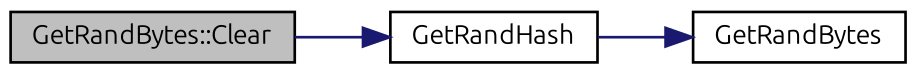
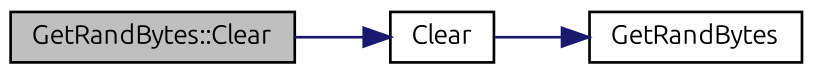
node "GetRandHash": label "GetRandHash" -> "Clear"
